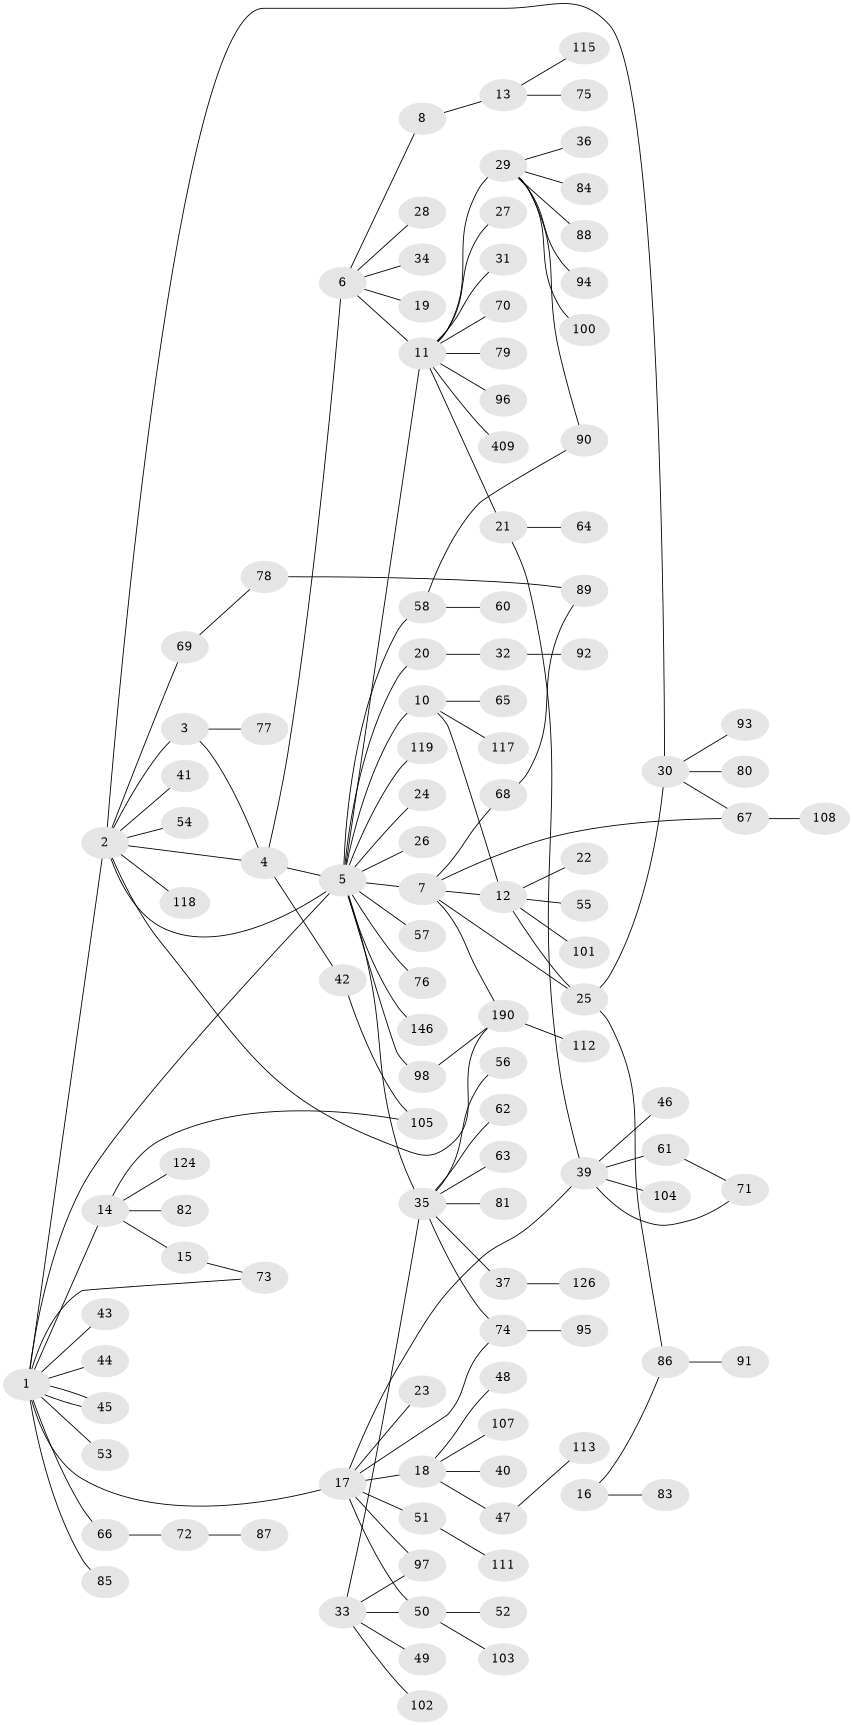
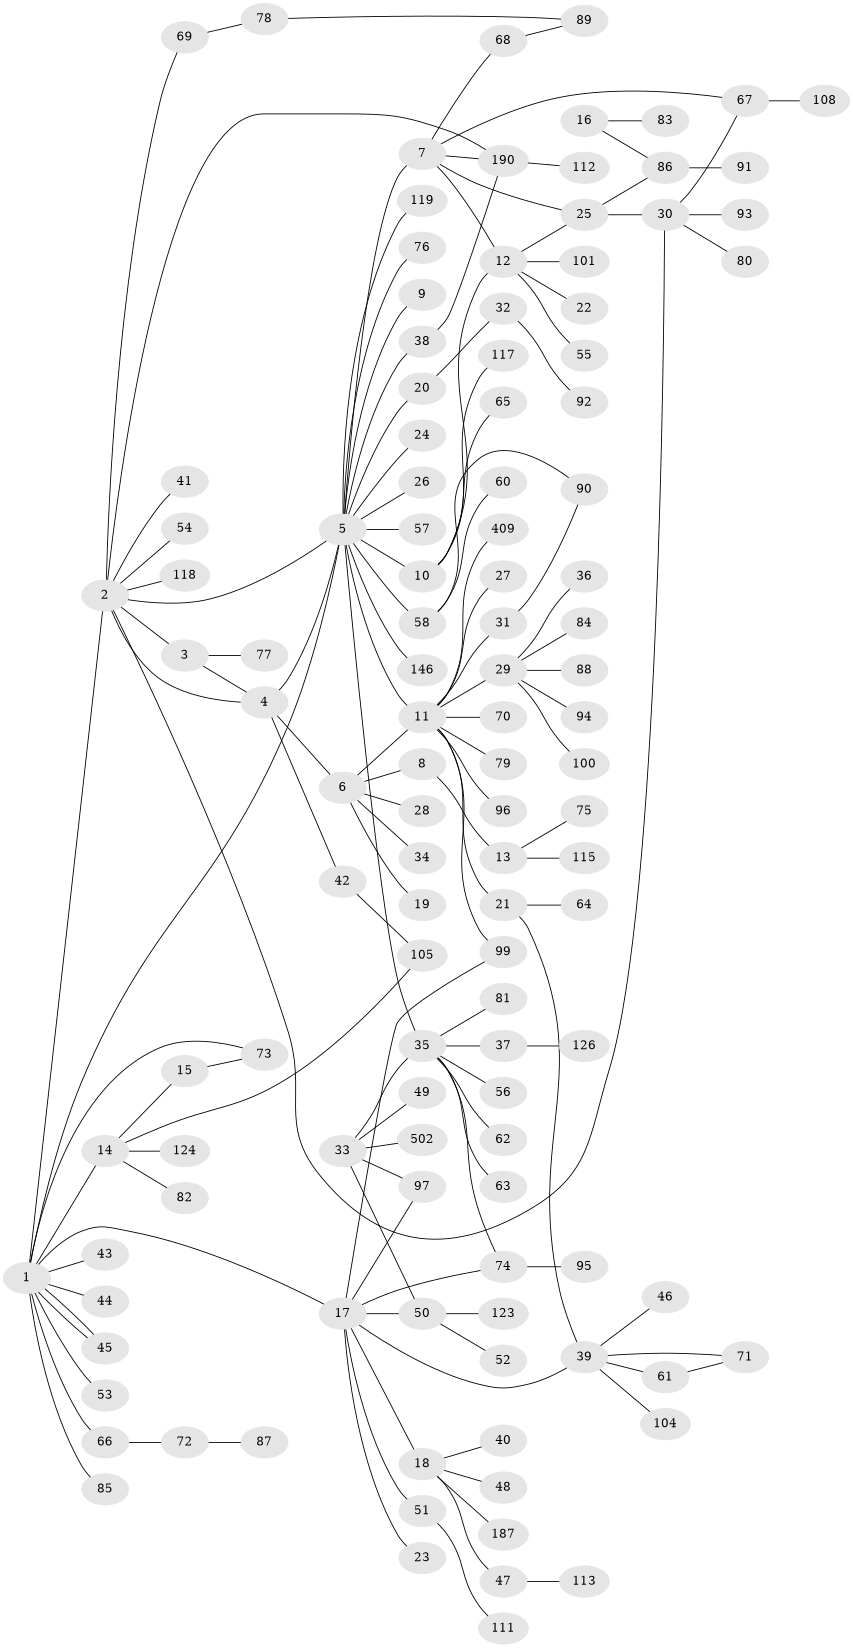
node "9": added
edge "29" -- "90": now "31" -- "90"
node "99": added
node "98": label "98" -> "38"
node "107": label "107" -> "187"
node "103": label "103" -> "123"
node "102": label "102" -> "502"
